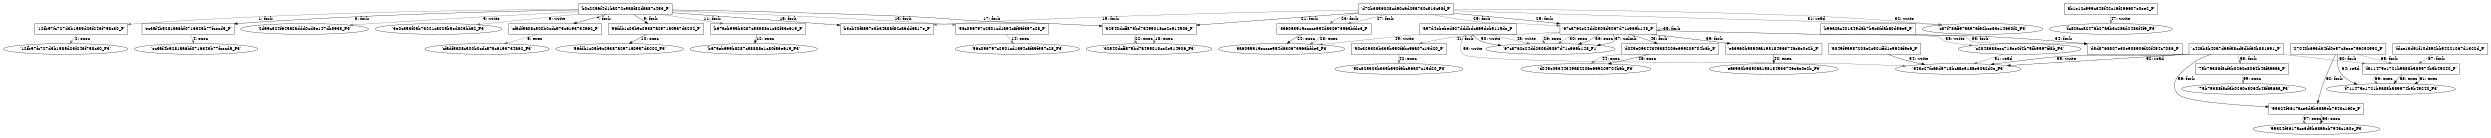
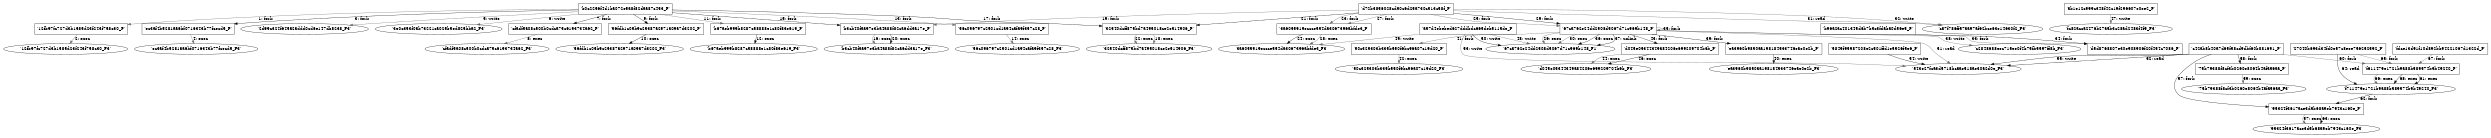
node "'2d99c324f645a2addd0cd6e147db8938_F3'": label "'2d99c324f645a2addd0cd6e147db8938_F3'" -> "'2d99c324f645a2addd0cd6e147db8238_F3'"
node "'b3cb40faa97e3ba4a88f82ca6dd3a17e_F3'": added
edge "'c42ab8b40a7d65f58cd9dbf60b881691_P'" -> "'75b79388f8cf3b0260e8064b4afa56aa_P'": color gray40 -> black
edge "'c2848688eec715ee0f4b75fb5597ff8b_F3'" -> "'543e27fca3d5718bcaae518ae30a2d0e_F3'": now "'67ca762e24dd2508d5067d71c969b148_P'" -> "'543e27fca3d5718bcaae518ae30a2d0e_F3'"
edge "'27040b693d34fd0e57c8eee756252592_P'" -> "'95324f3617ace3d5b68a9eb7943c160e_P'": now "'f711479e1721b9a88b589574b9b49240_F3'" -> "'95324f3617ace3d5b68a9eb7943c160e_P'"
edge "'c42ab8b40a7d65f58cd9dbf60b881691_P'" -> "'95324f3617ace3d5b68a9eb7943c160e_P'": label "56: fork" -> "57: fork"
